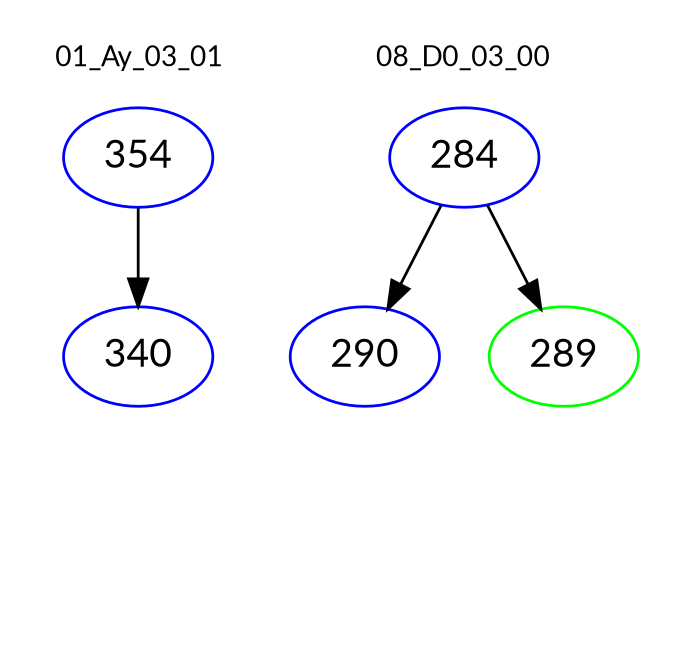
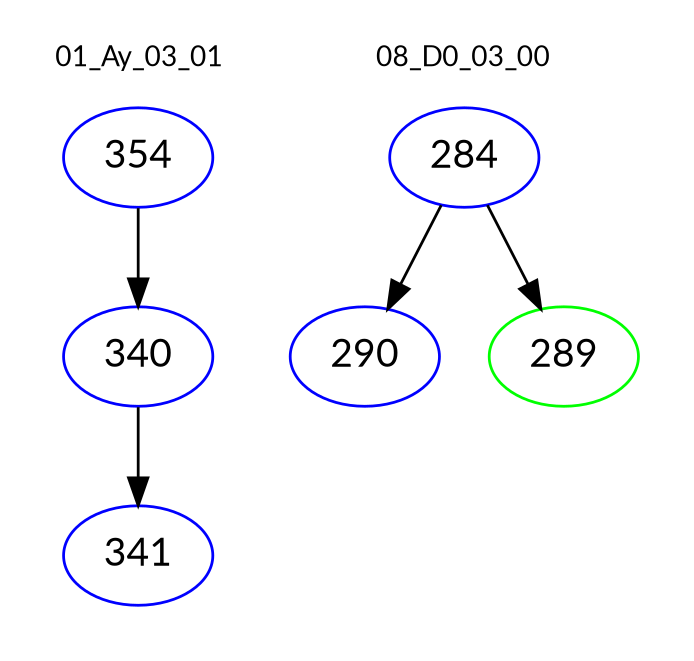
node "341": added
